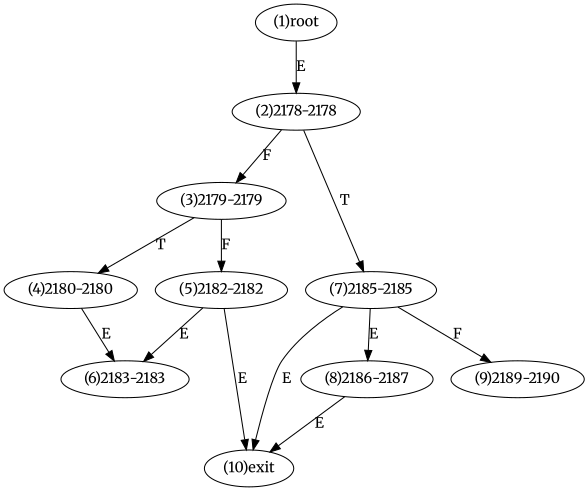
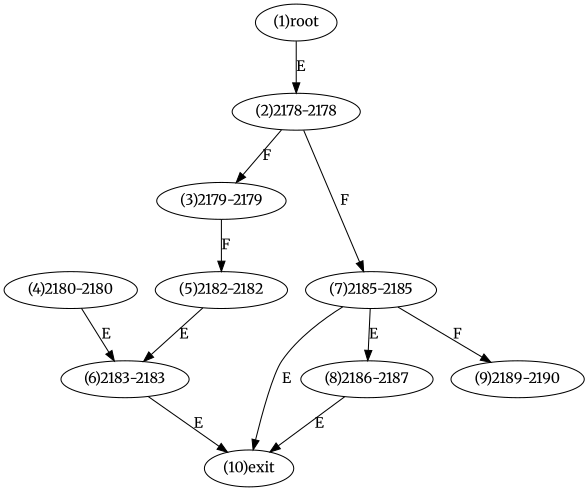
edge "(2)2178-2178" -> "(7)2185-2185": label "T" -> "F"
edge "(3)2179-2179" -> "(4)2180-2180": removed, label "T"
edge "(5)2182-2182" -> "(10)exit": now "(6)2183-2183" -> "(10)exit"
